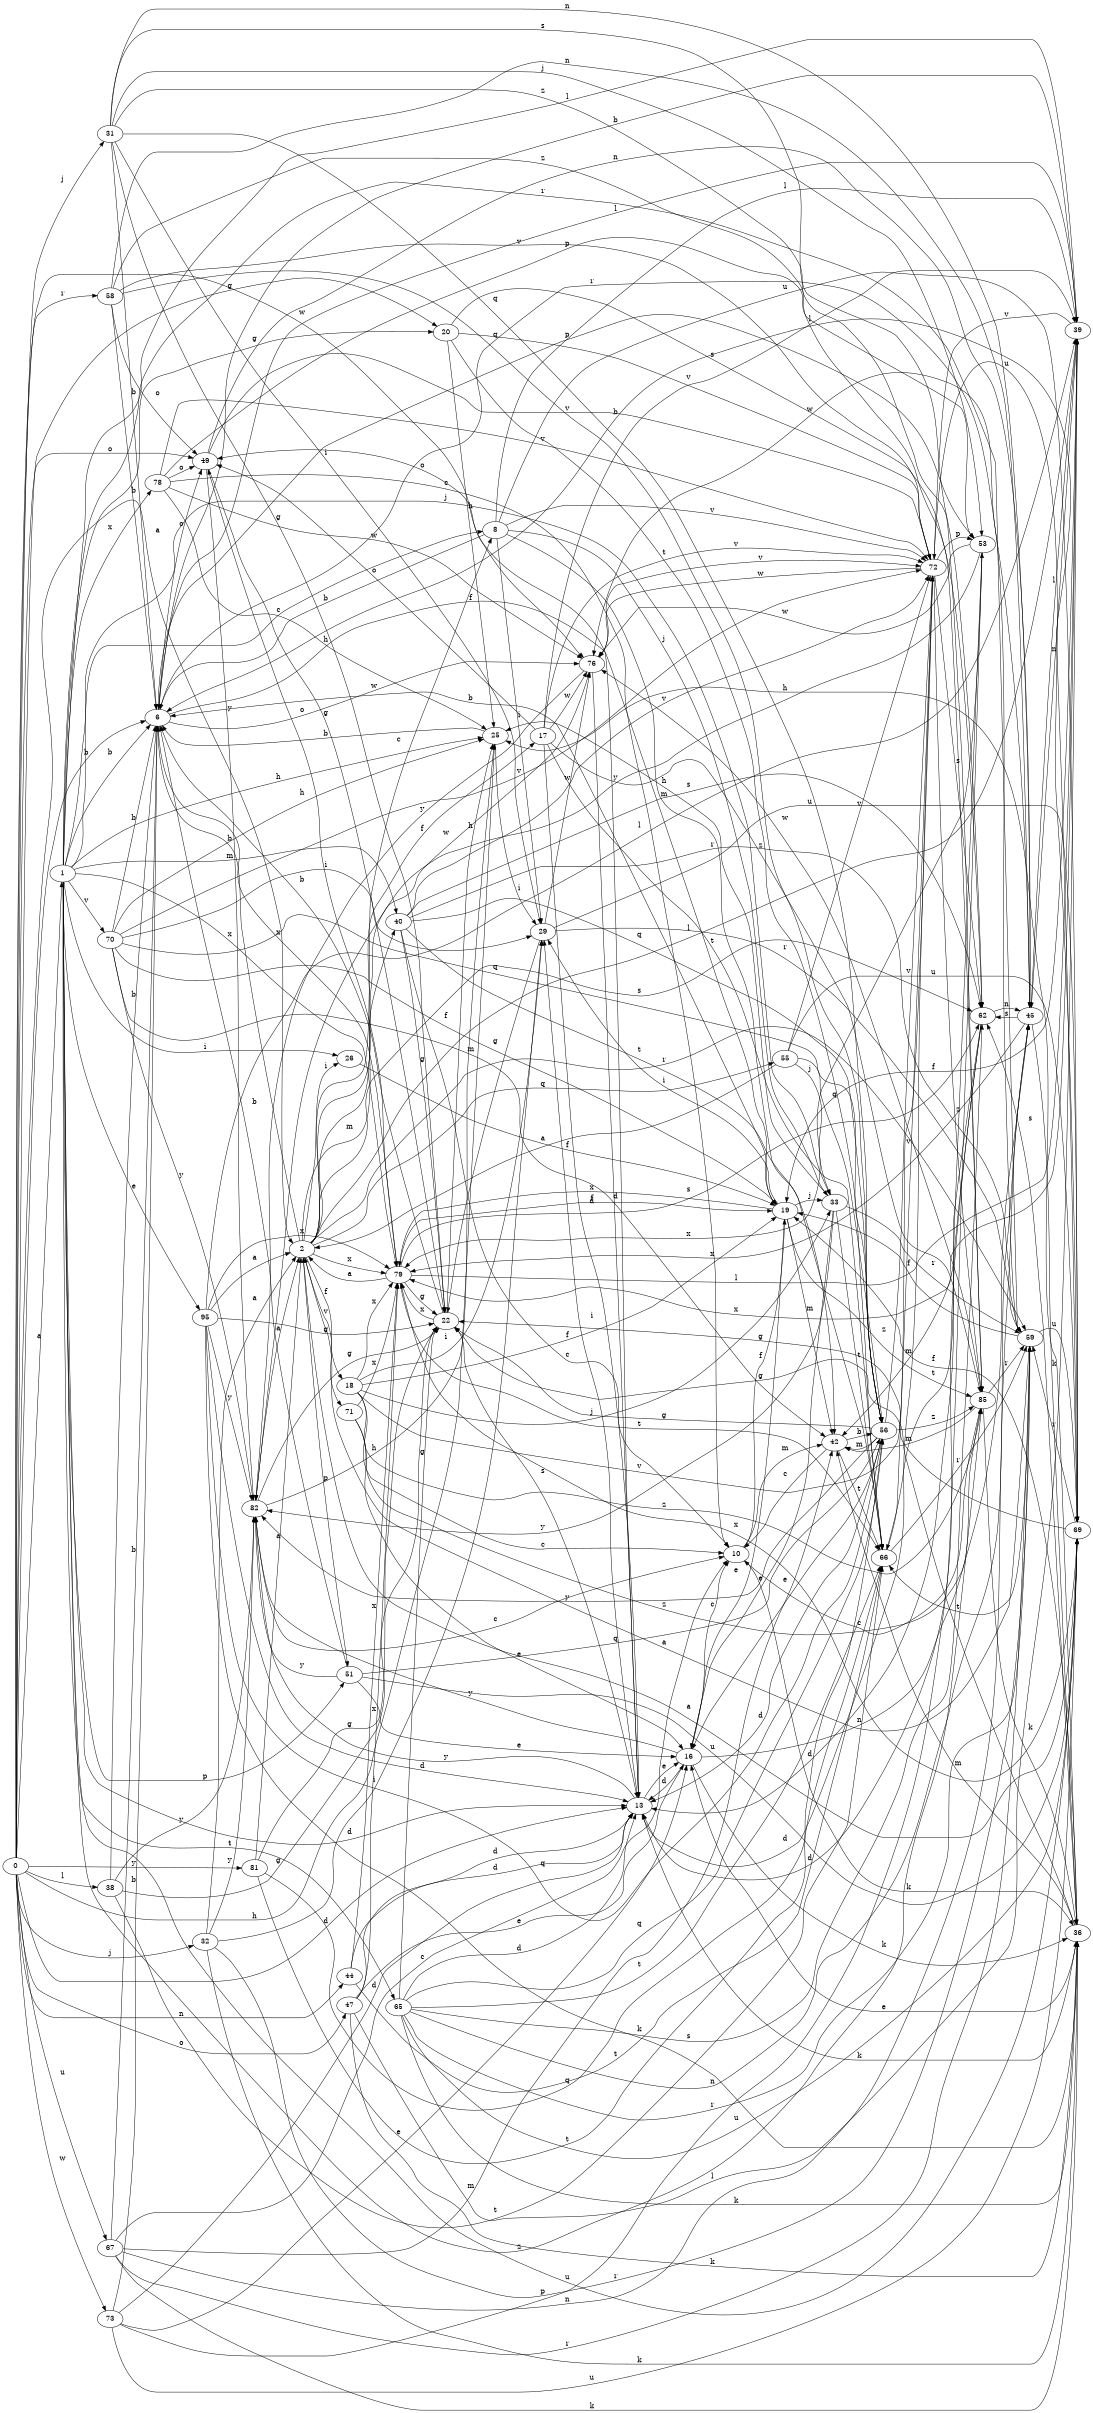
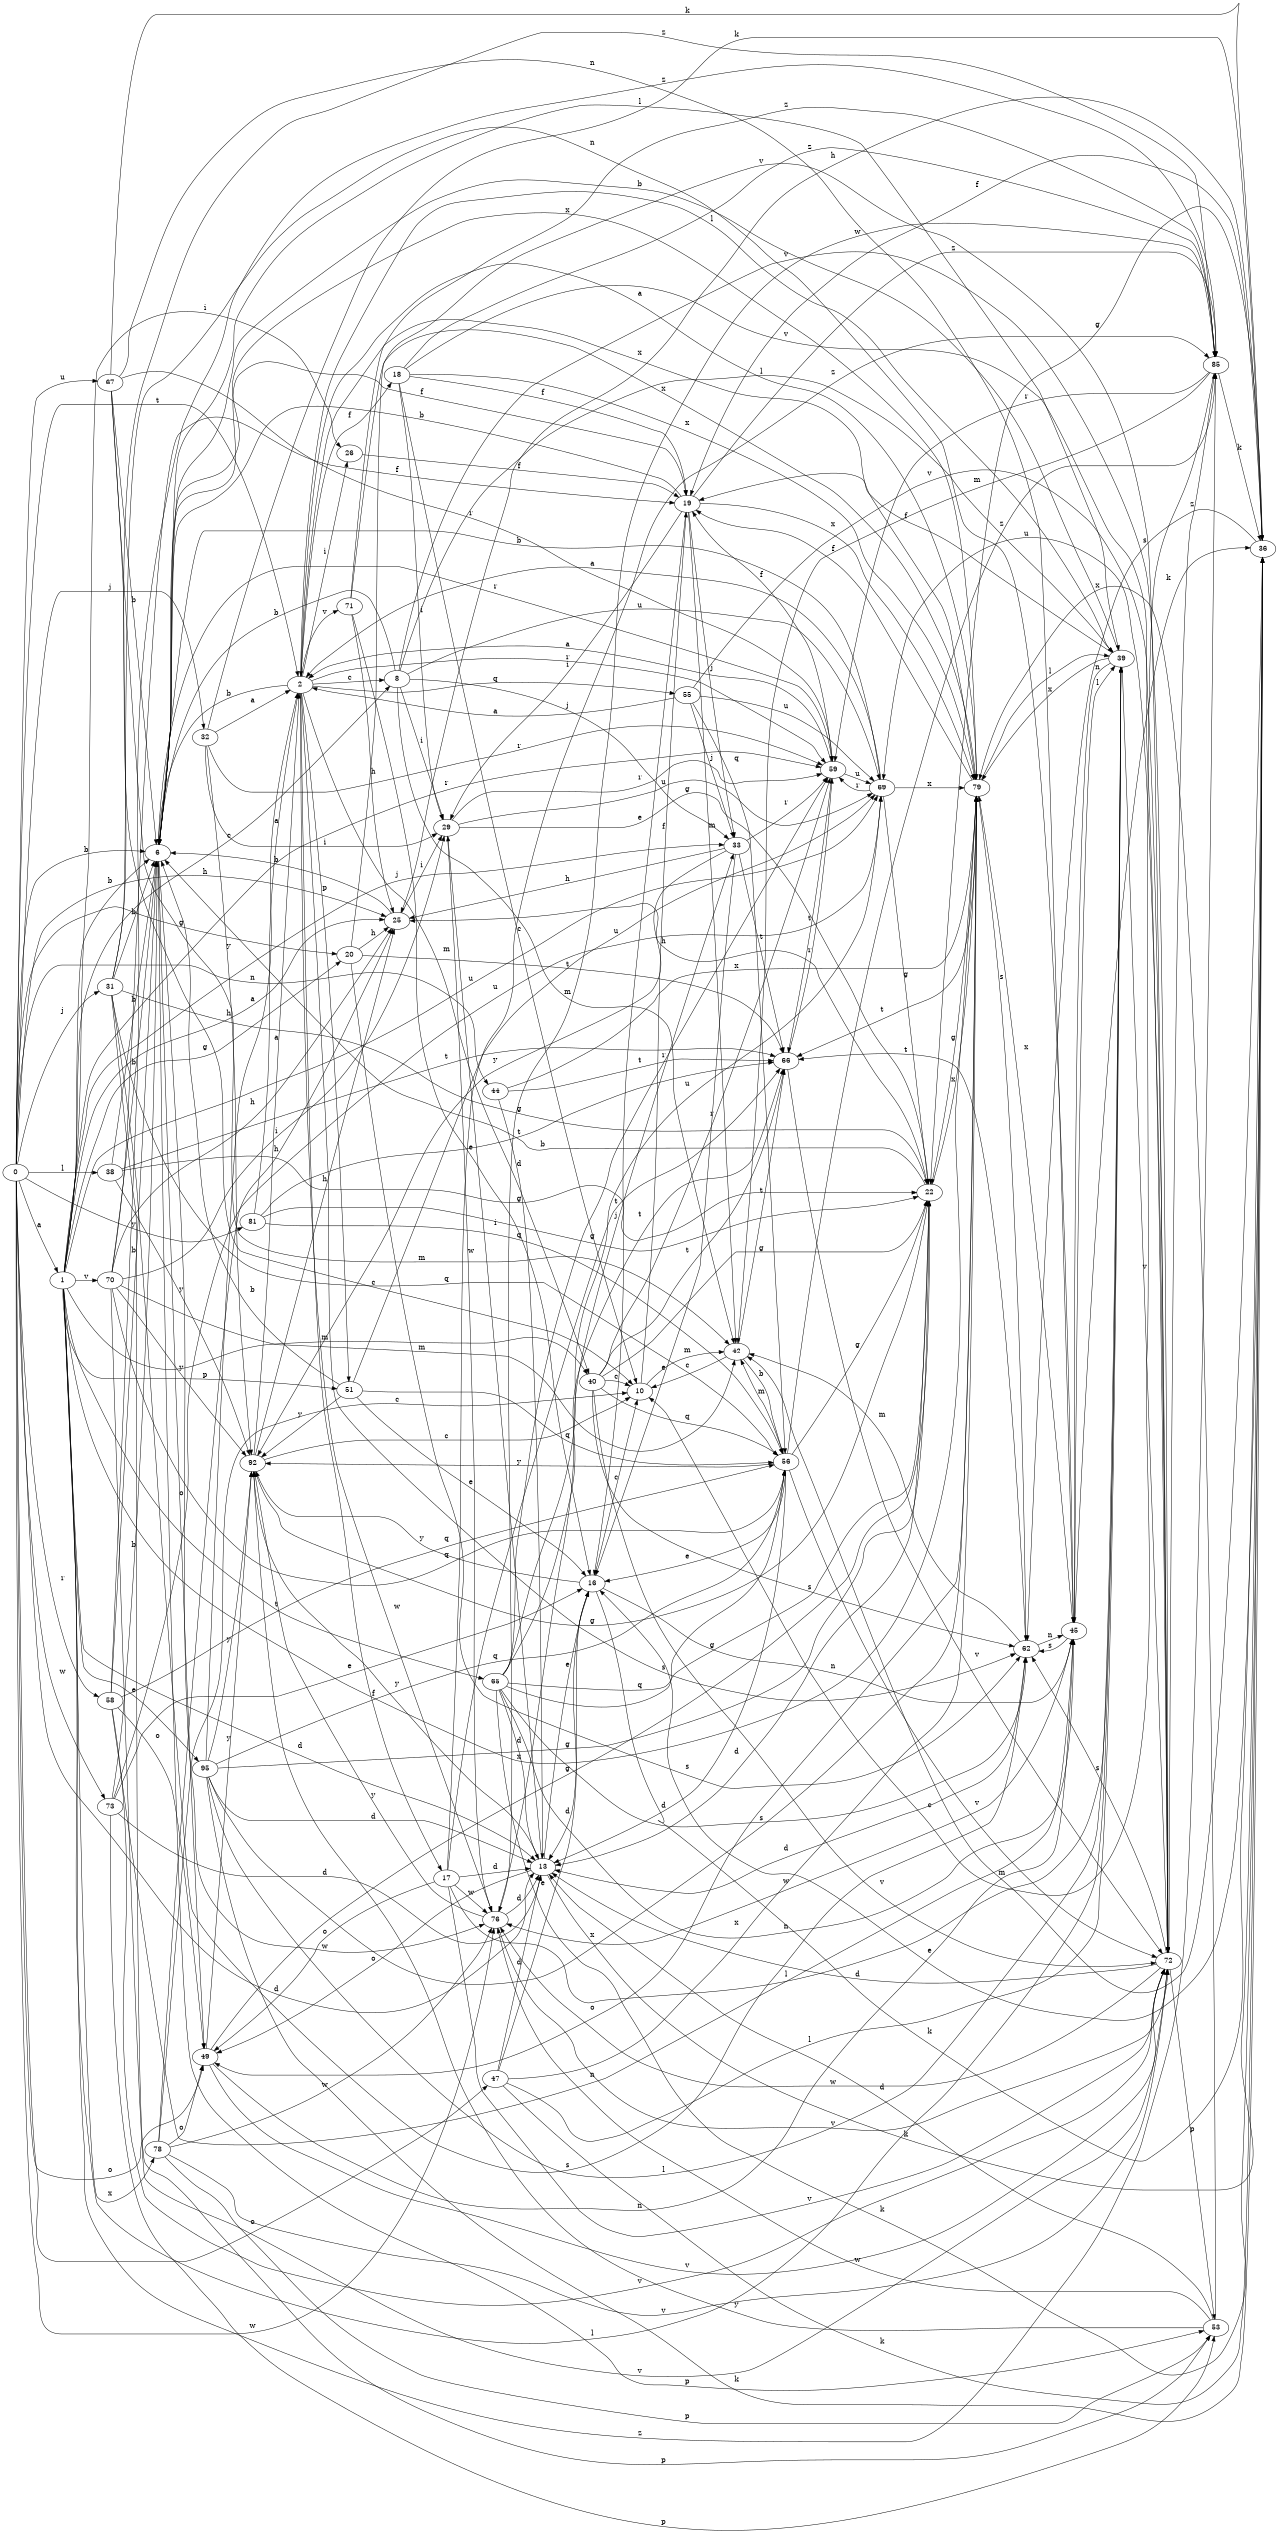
edge "31" -> "53": label "j" -> "p"
edge "31" -> "29": removed, label "i"
edge "0" -> "2": label "a" -> "t"
edge "71" -> "25": added, label "h"
edge "18" -> "33": now "76" -> "33"
edge "22" -> "13": label "s" -> "d"
node "82": label "82" -> "92"
edge "10" -> "36": removed, label "k"
